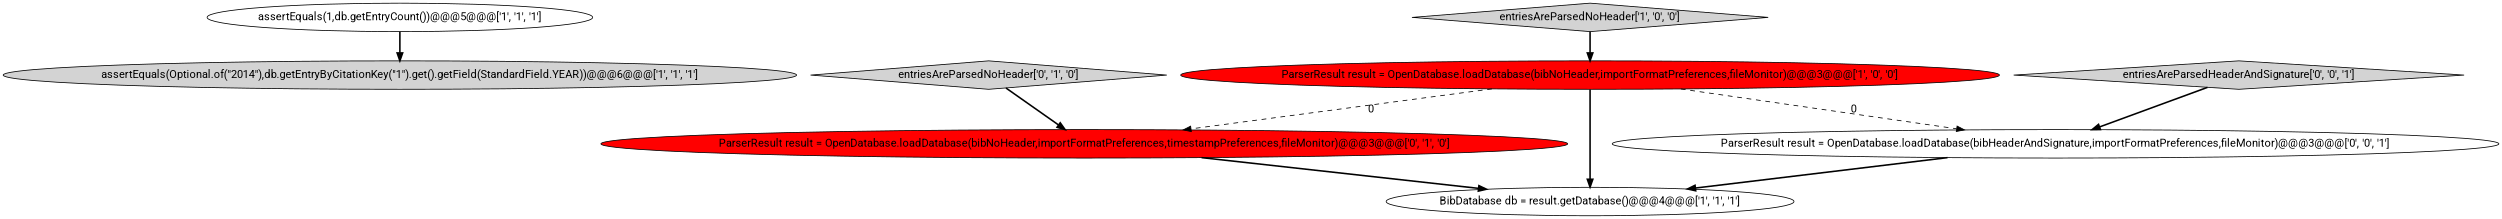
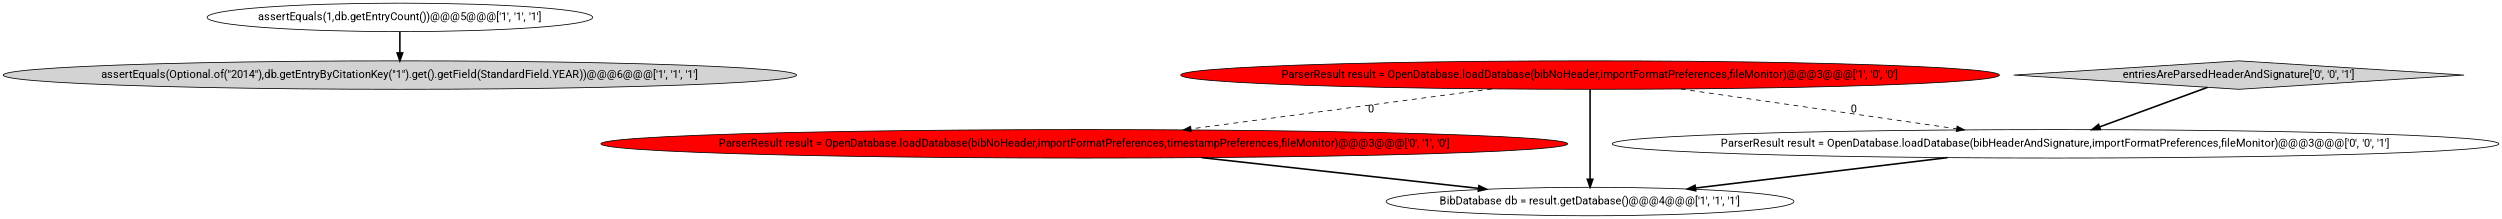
node "entriesAreParsedNoHeader['1', '0', '0']": removed
node "entriesAreParsedNoHeader['0', '1', '0']": removed
